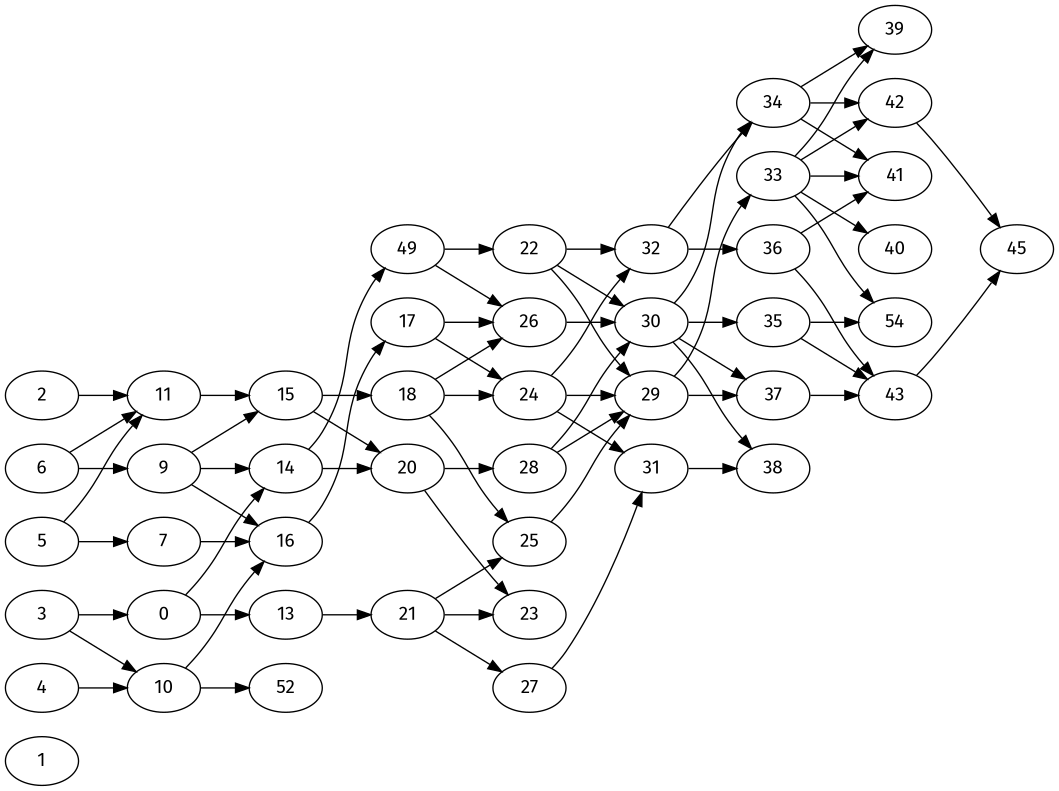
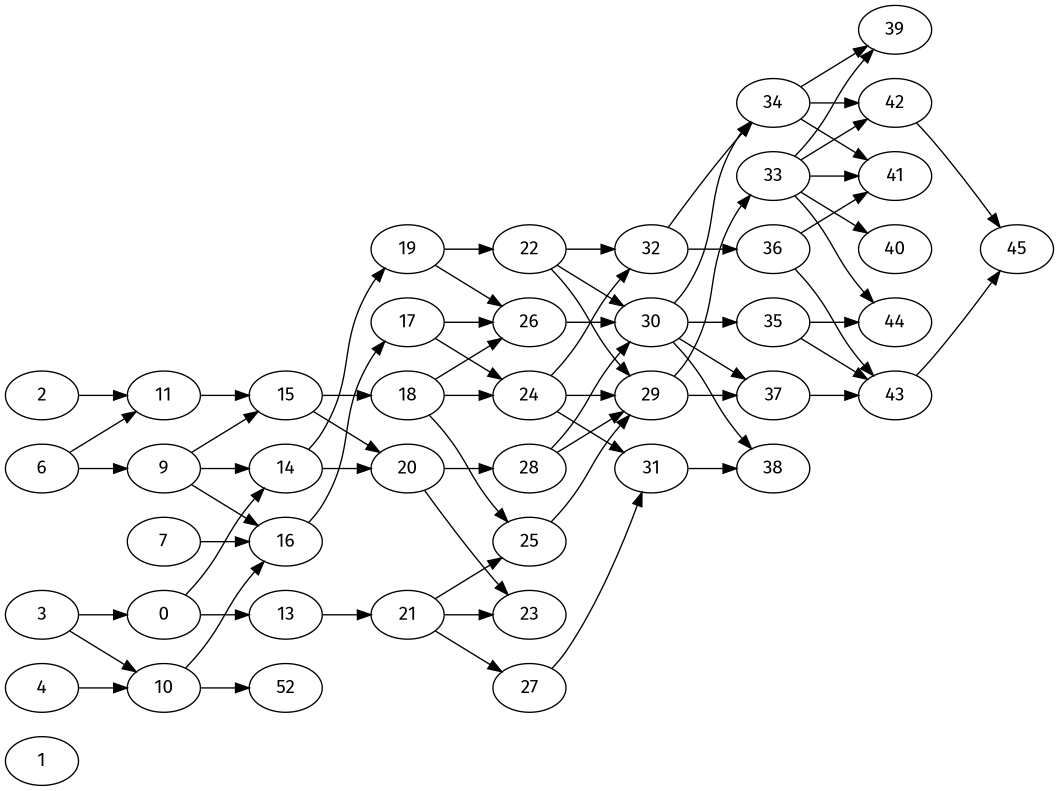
node "49": label "49" -> "19"
node "54": label "54" -> "44"
node "5": removed
